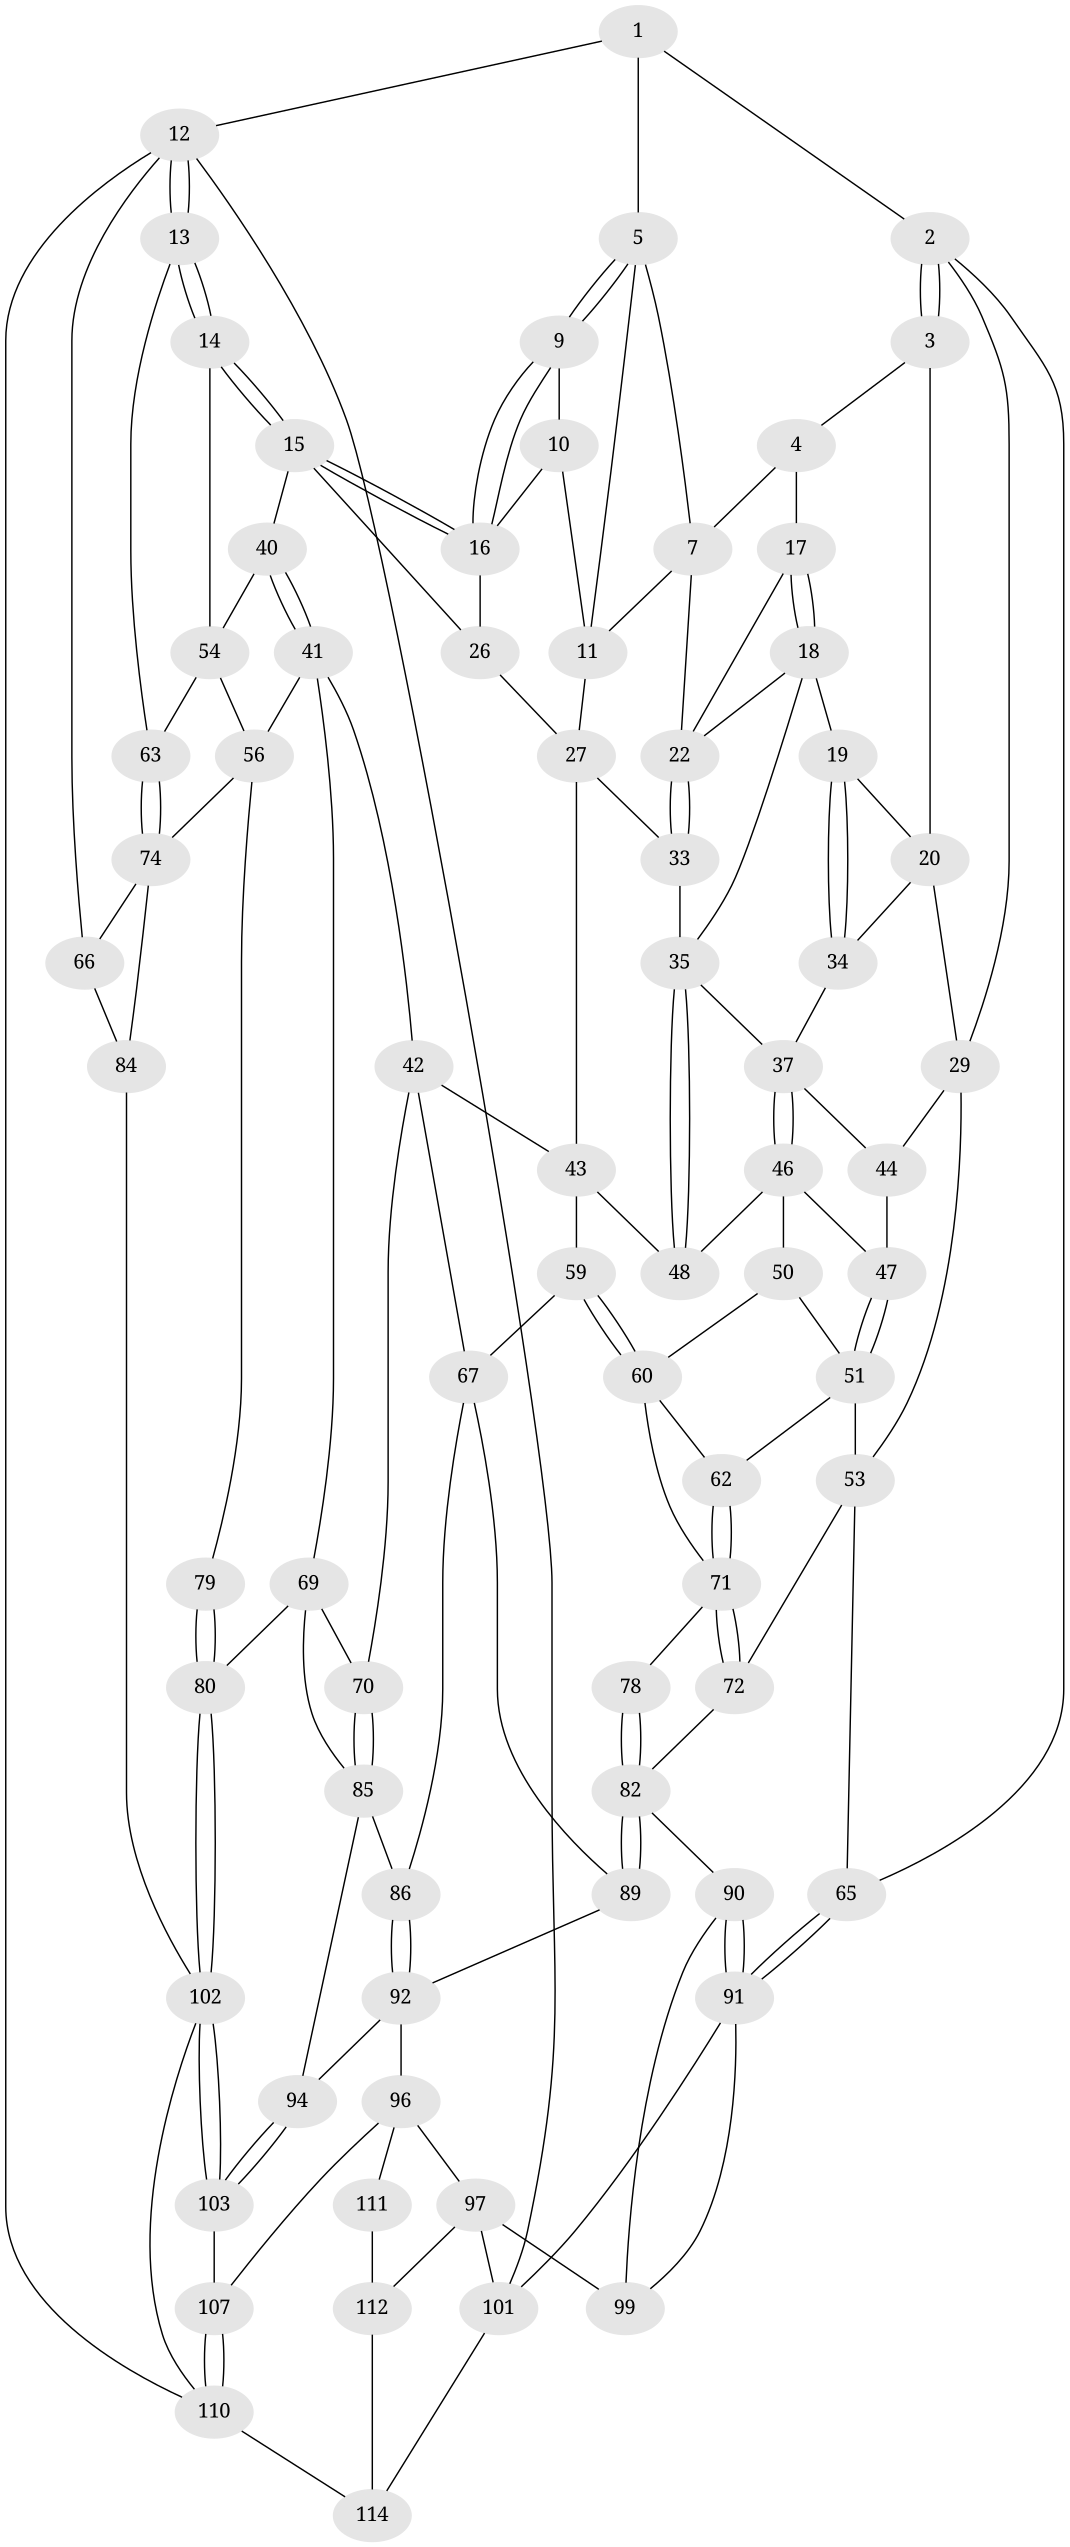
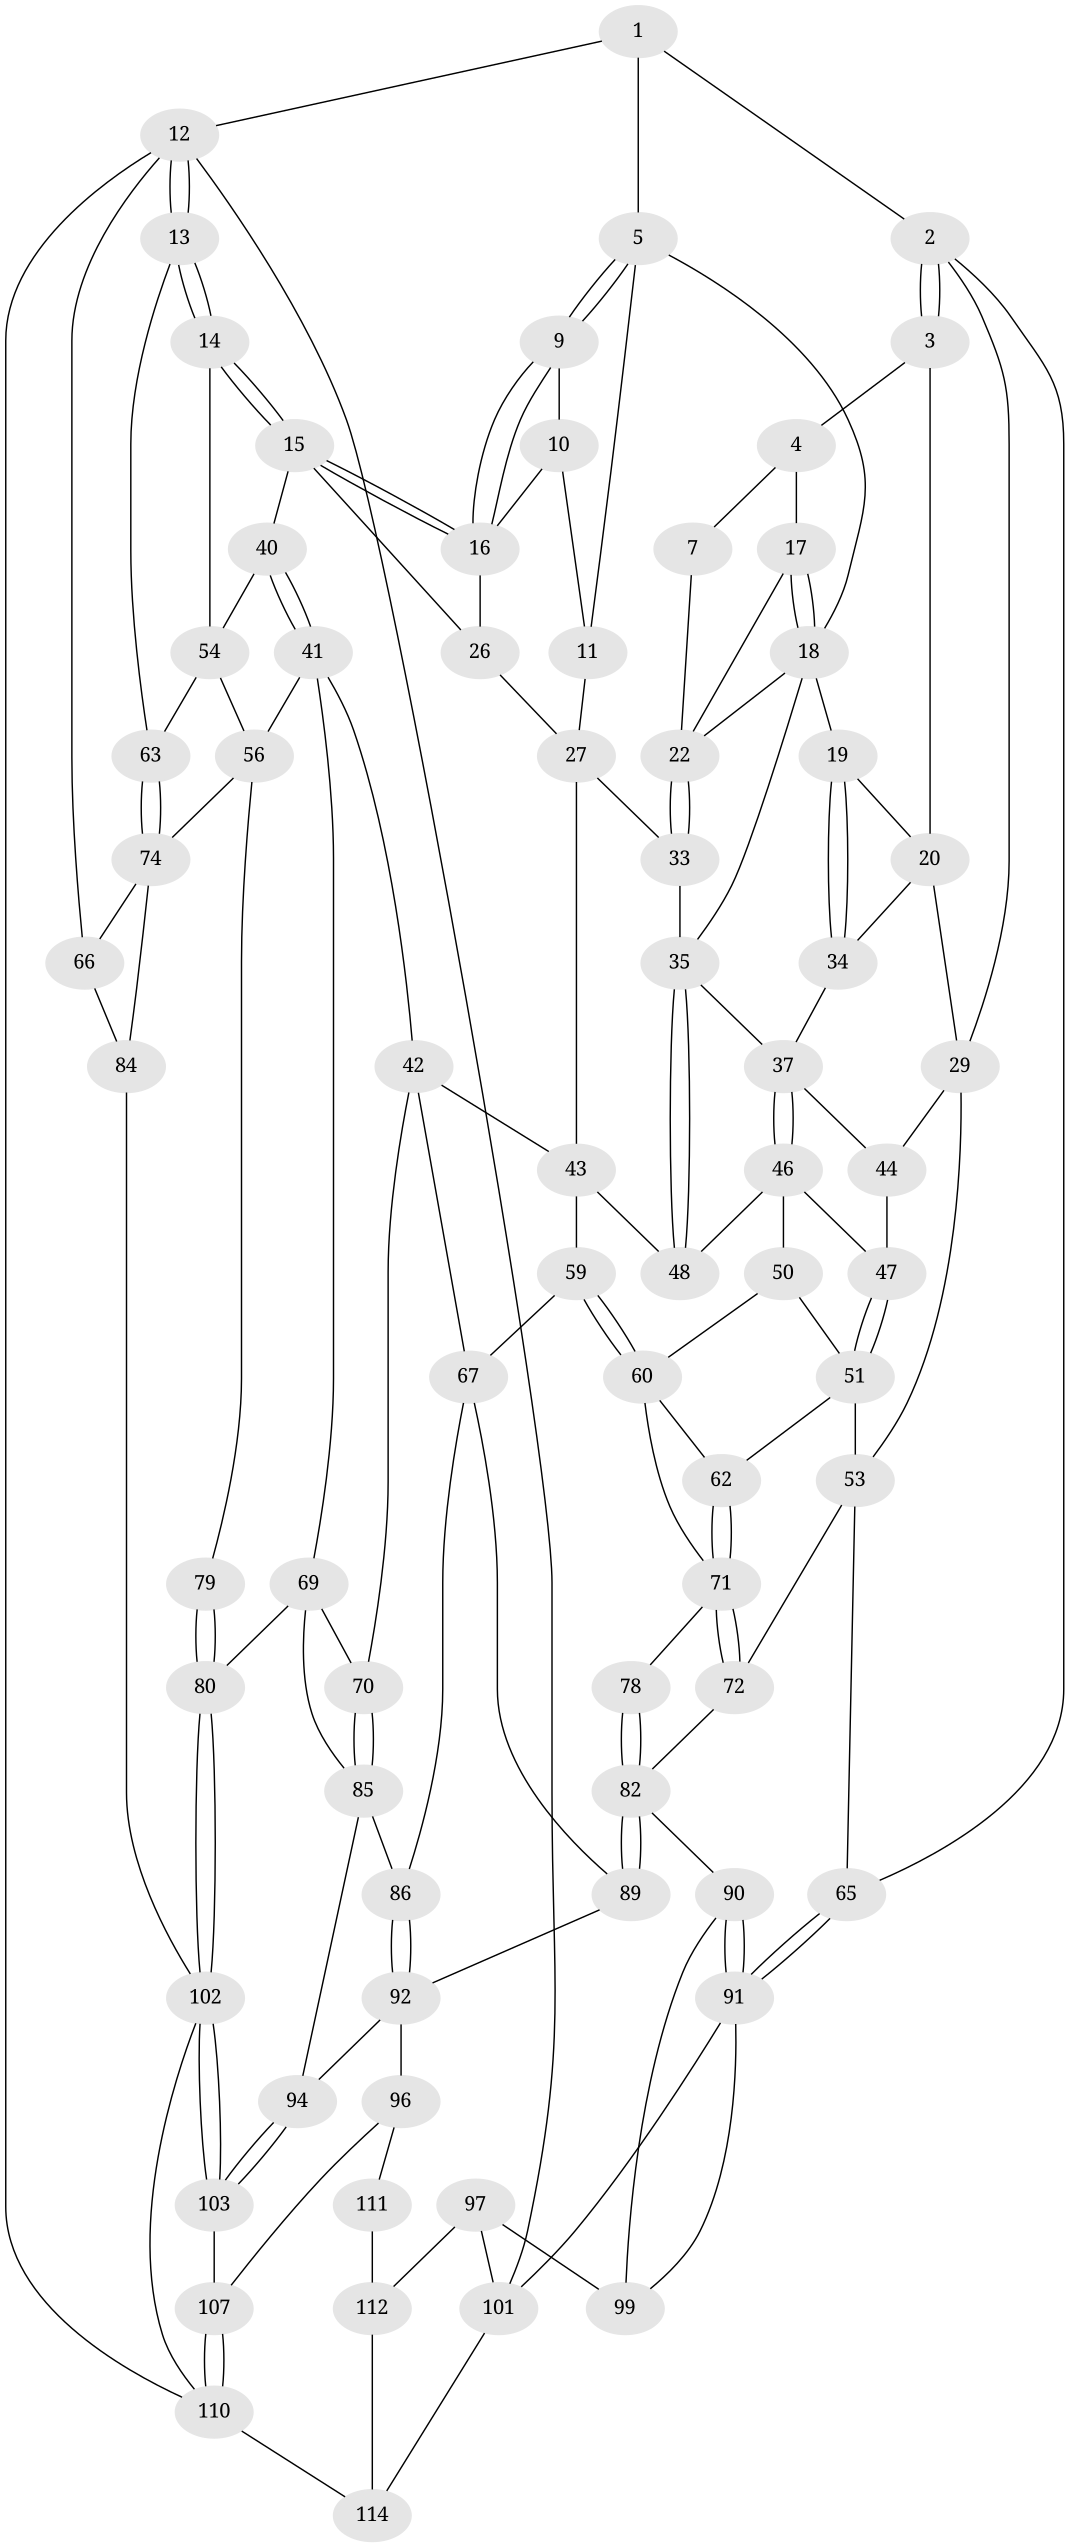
edge "5" -- "7": now "5" -- "18"
edge "7" -- "11": removed
edge "96" -- "97": removed
